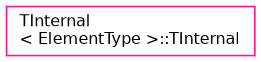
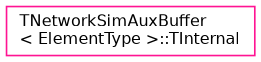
node "TInternal < ElementType >::TInternal": label "TInternal < ElementType >::TInternal" -> "TNetworkSimAuxBuffer < ElementType >::TInternal"
